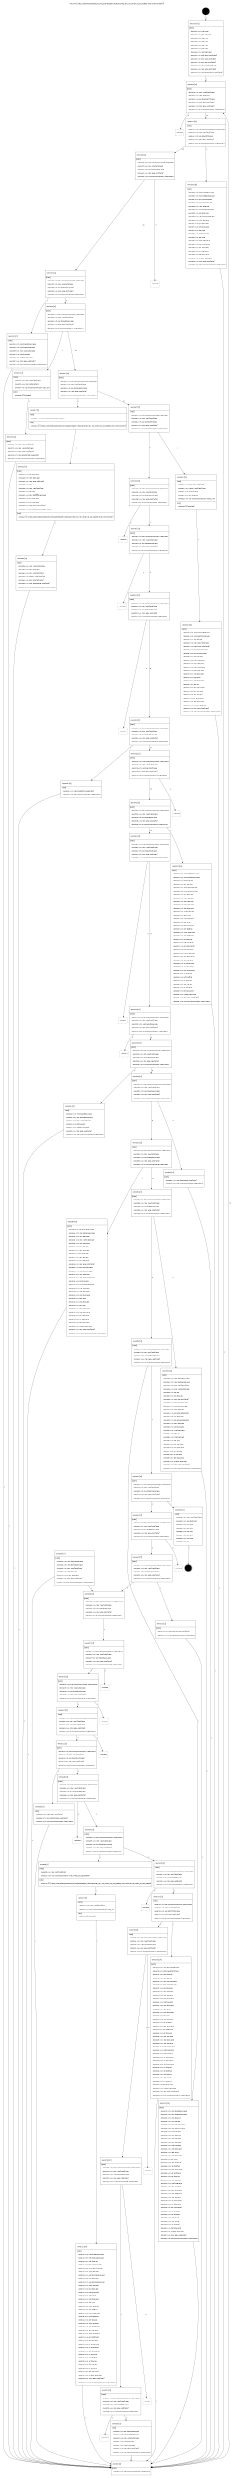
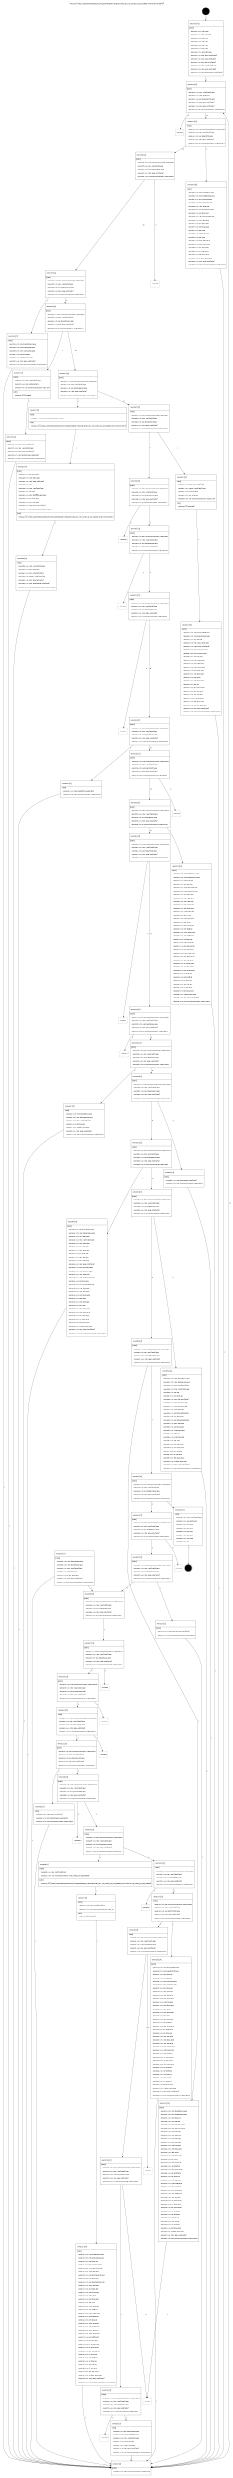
edge "0x401a79 [134]" -> "0x401f03 [5]": now "0x401a79 [134]" -> "0x401efc"
